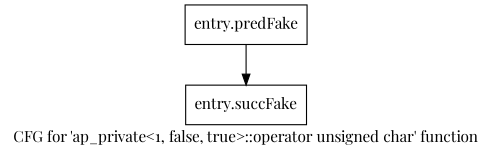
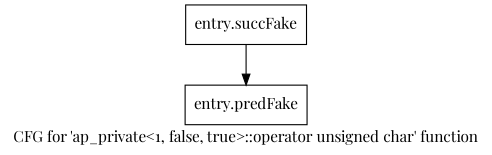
edge "entry.predFake" -> "entry.succFake": reversed
